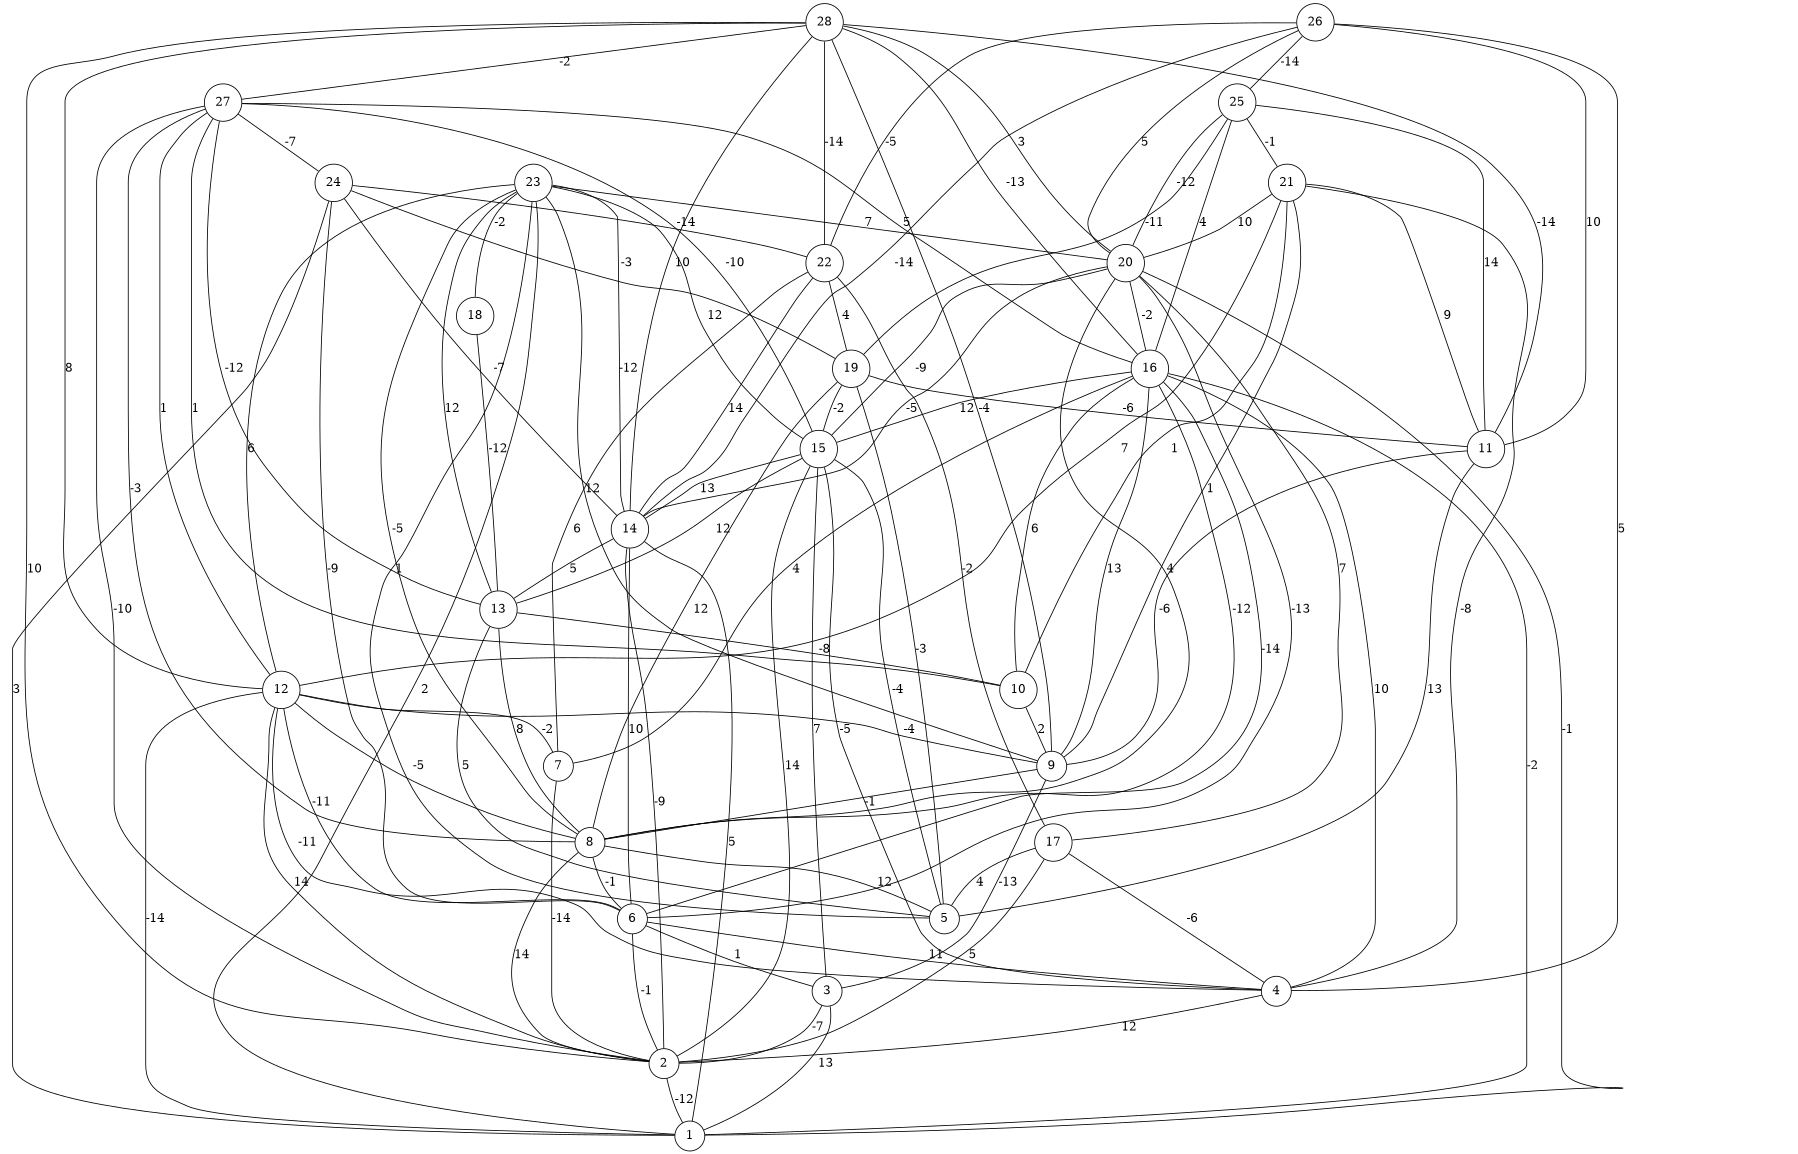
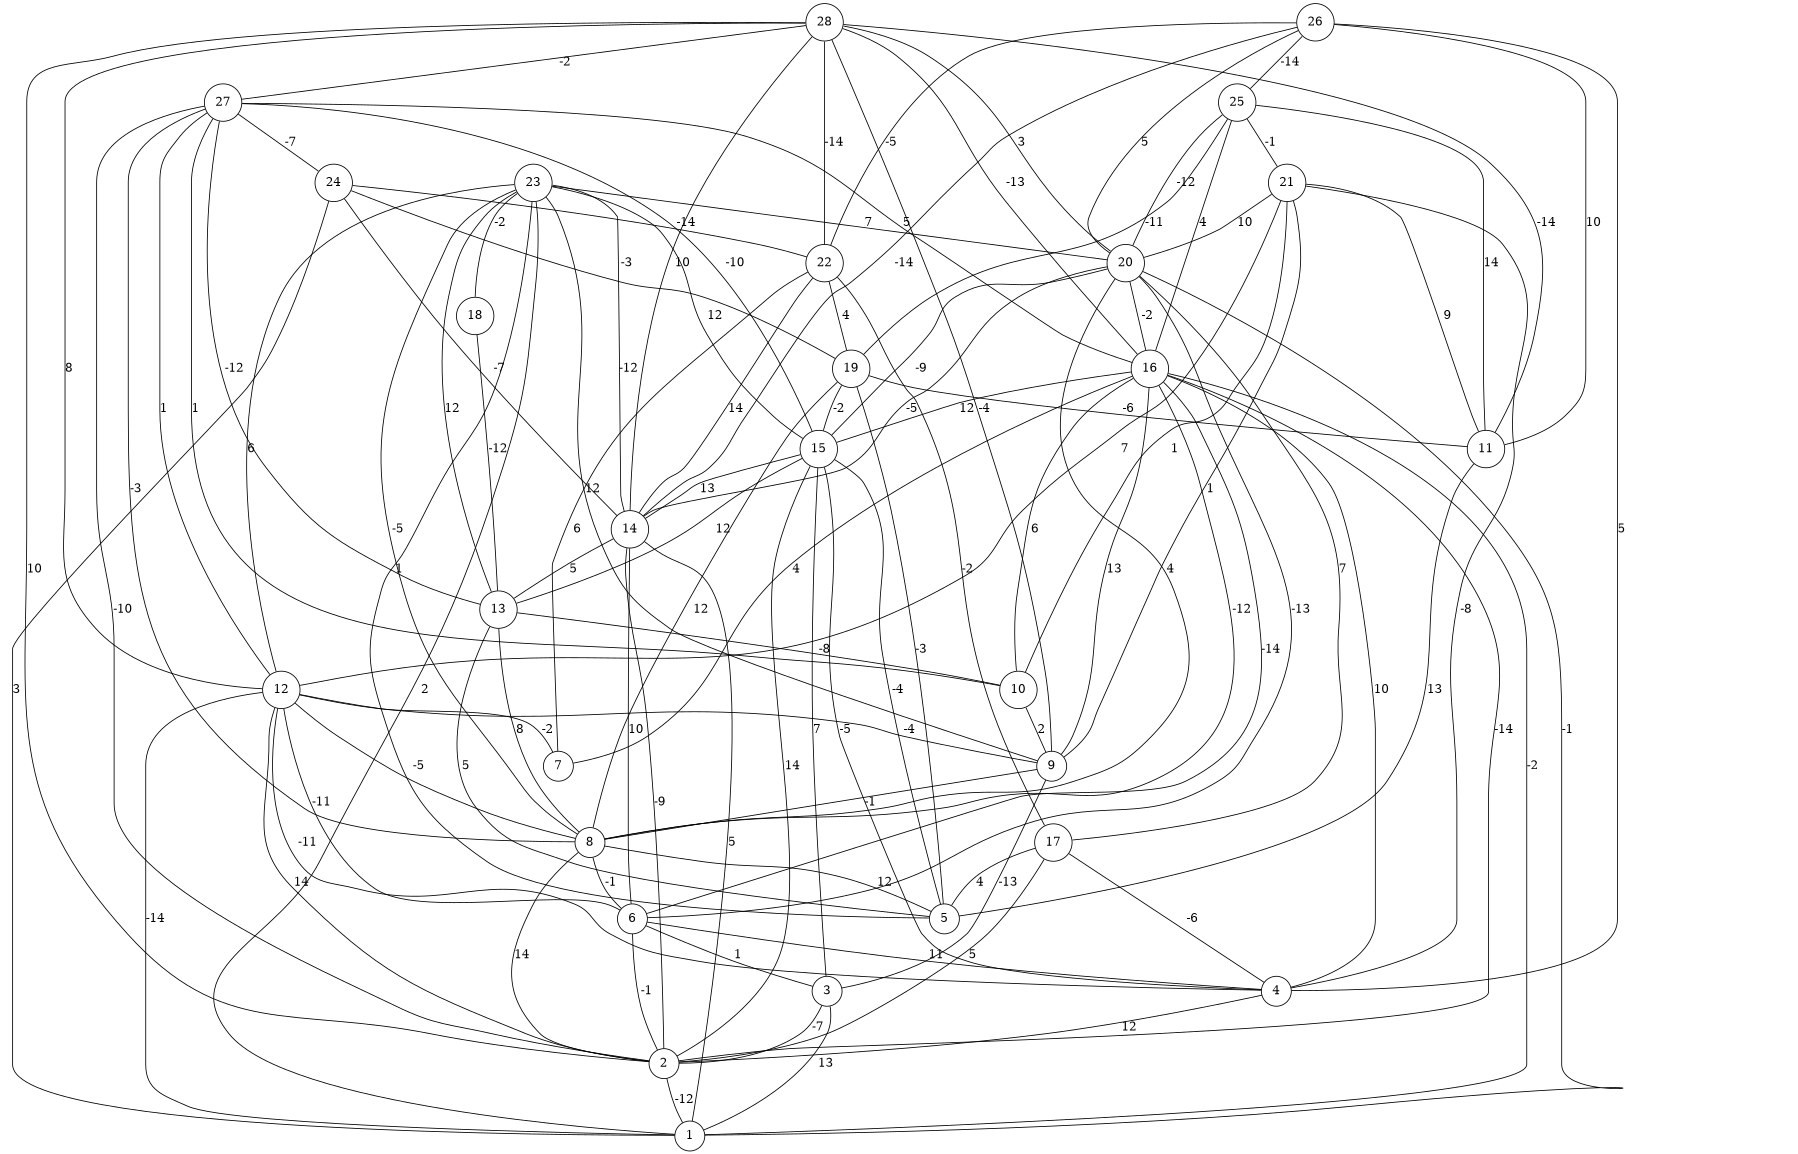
edge "11" -- "9": removed, label "-6"
edge "24" -- "6": removed, label "-9"
edge "7" -- "2": now "16" -- "2"
